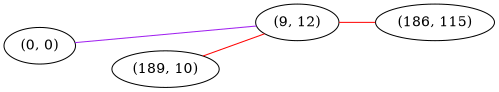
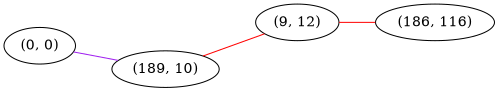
node "(186, 115)": label "(186, 115)" -> "(186, 116)"
edge "(9, 12)" -- "(0, 0)": now "(189, 10)" -- "(0, 0)"
